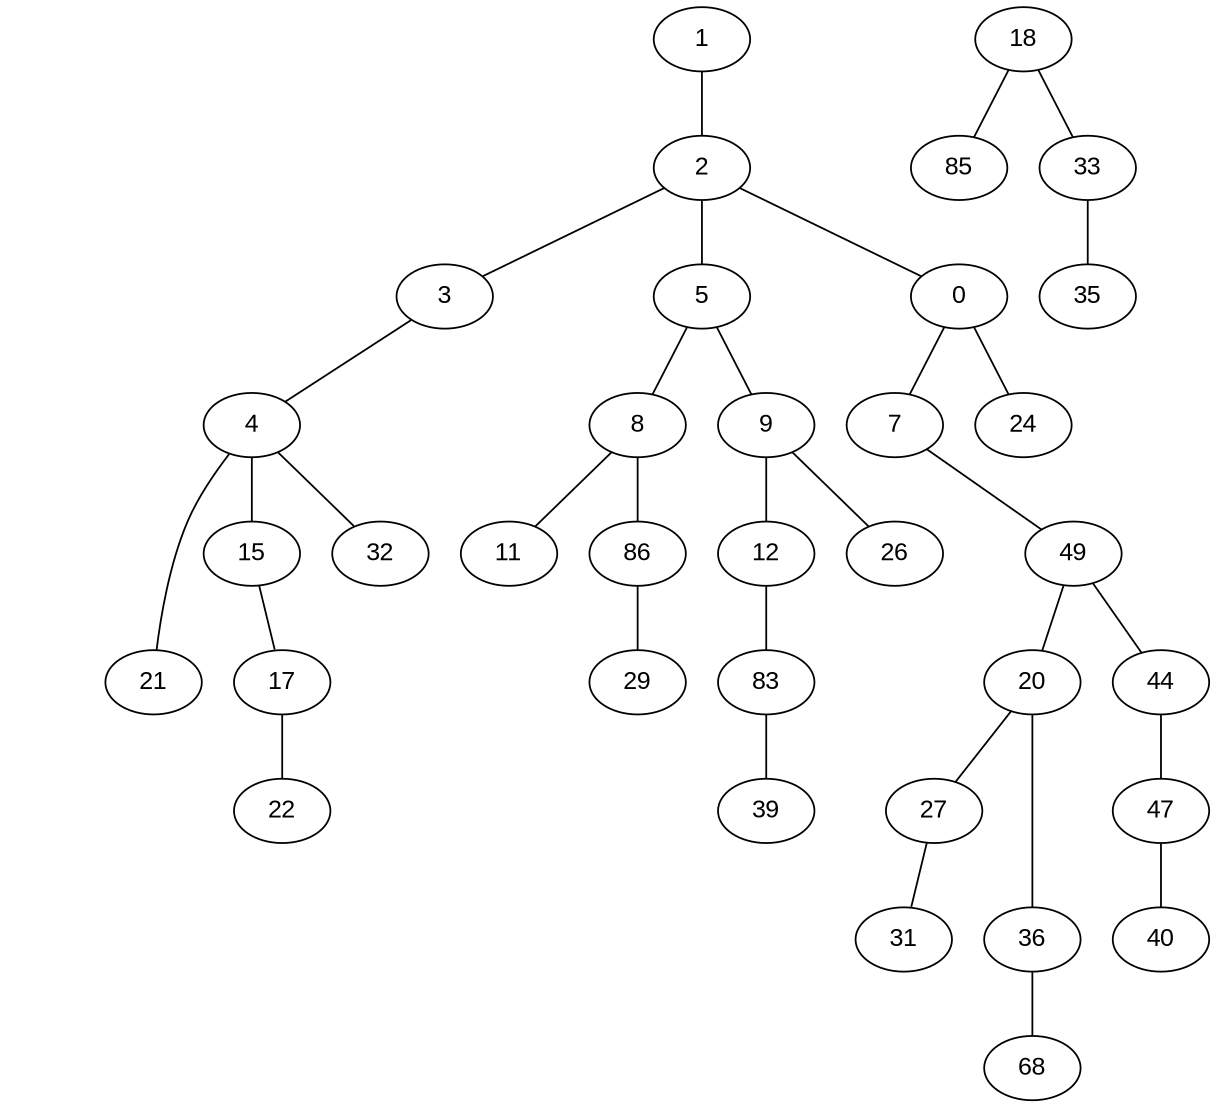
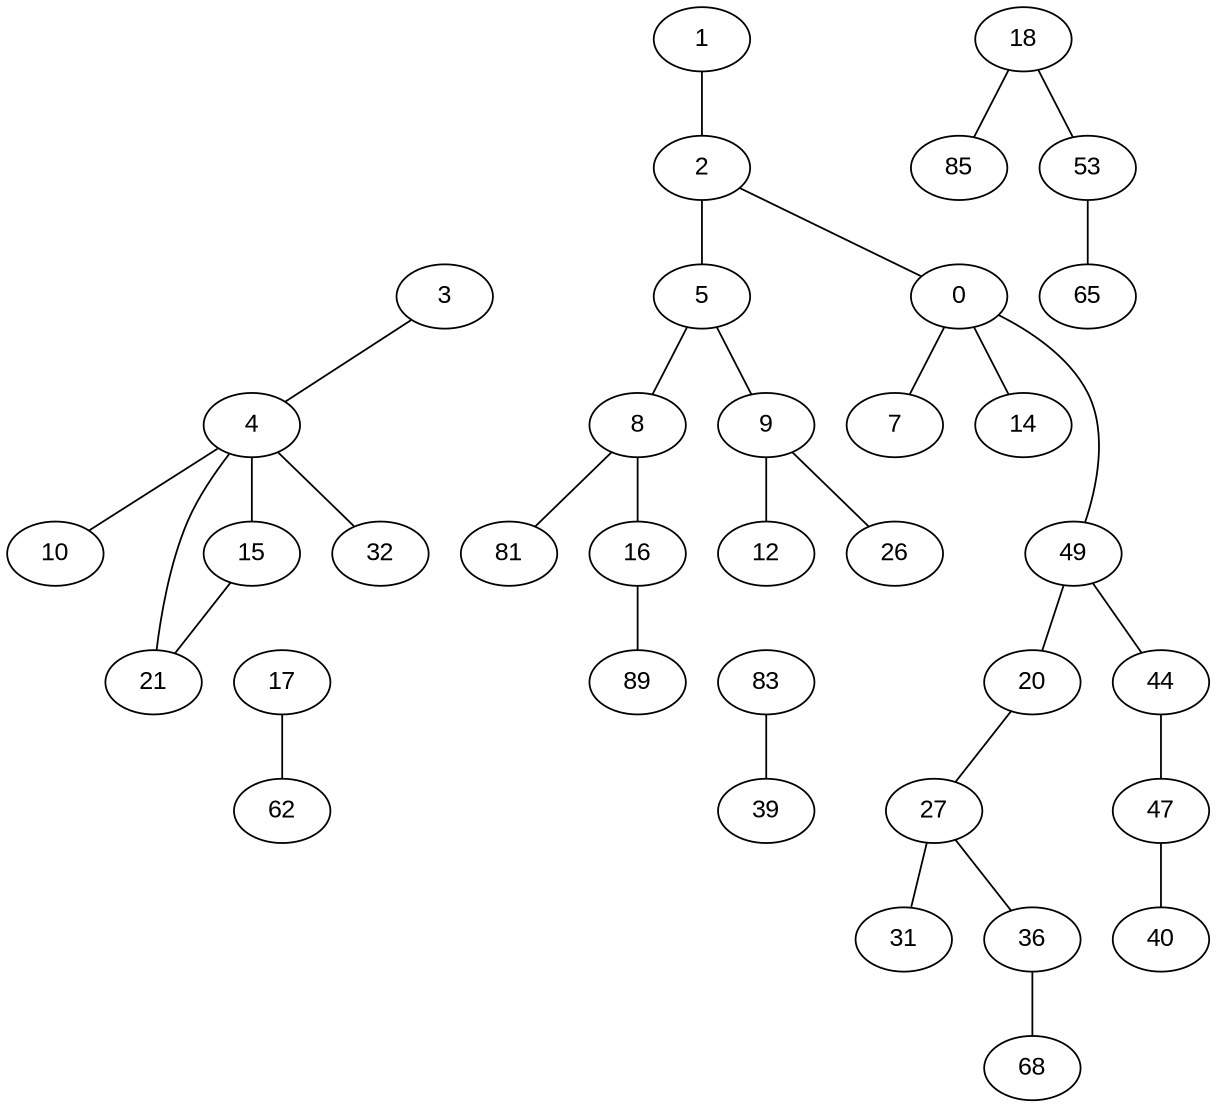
node "33": label "33" -> "53"
edge "2" -- "3": removed
node "35": label "35" -> "65"
node "24": label "24" -> "14"
edge "7" -- "49": now "0" -- "49"
node "10": added
node "11": label "11" -> "81"
node "86": label "86" -> "16"
edge "15" -- "17": now "15" -- "21"
edge "12" -- "83": removed
node "29": label "29" -> "89"
node "22": label "22" -> "62"
edge "20" -- "36": now "27" -- "36"
